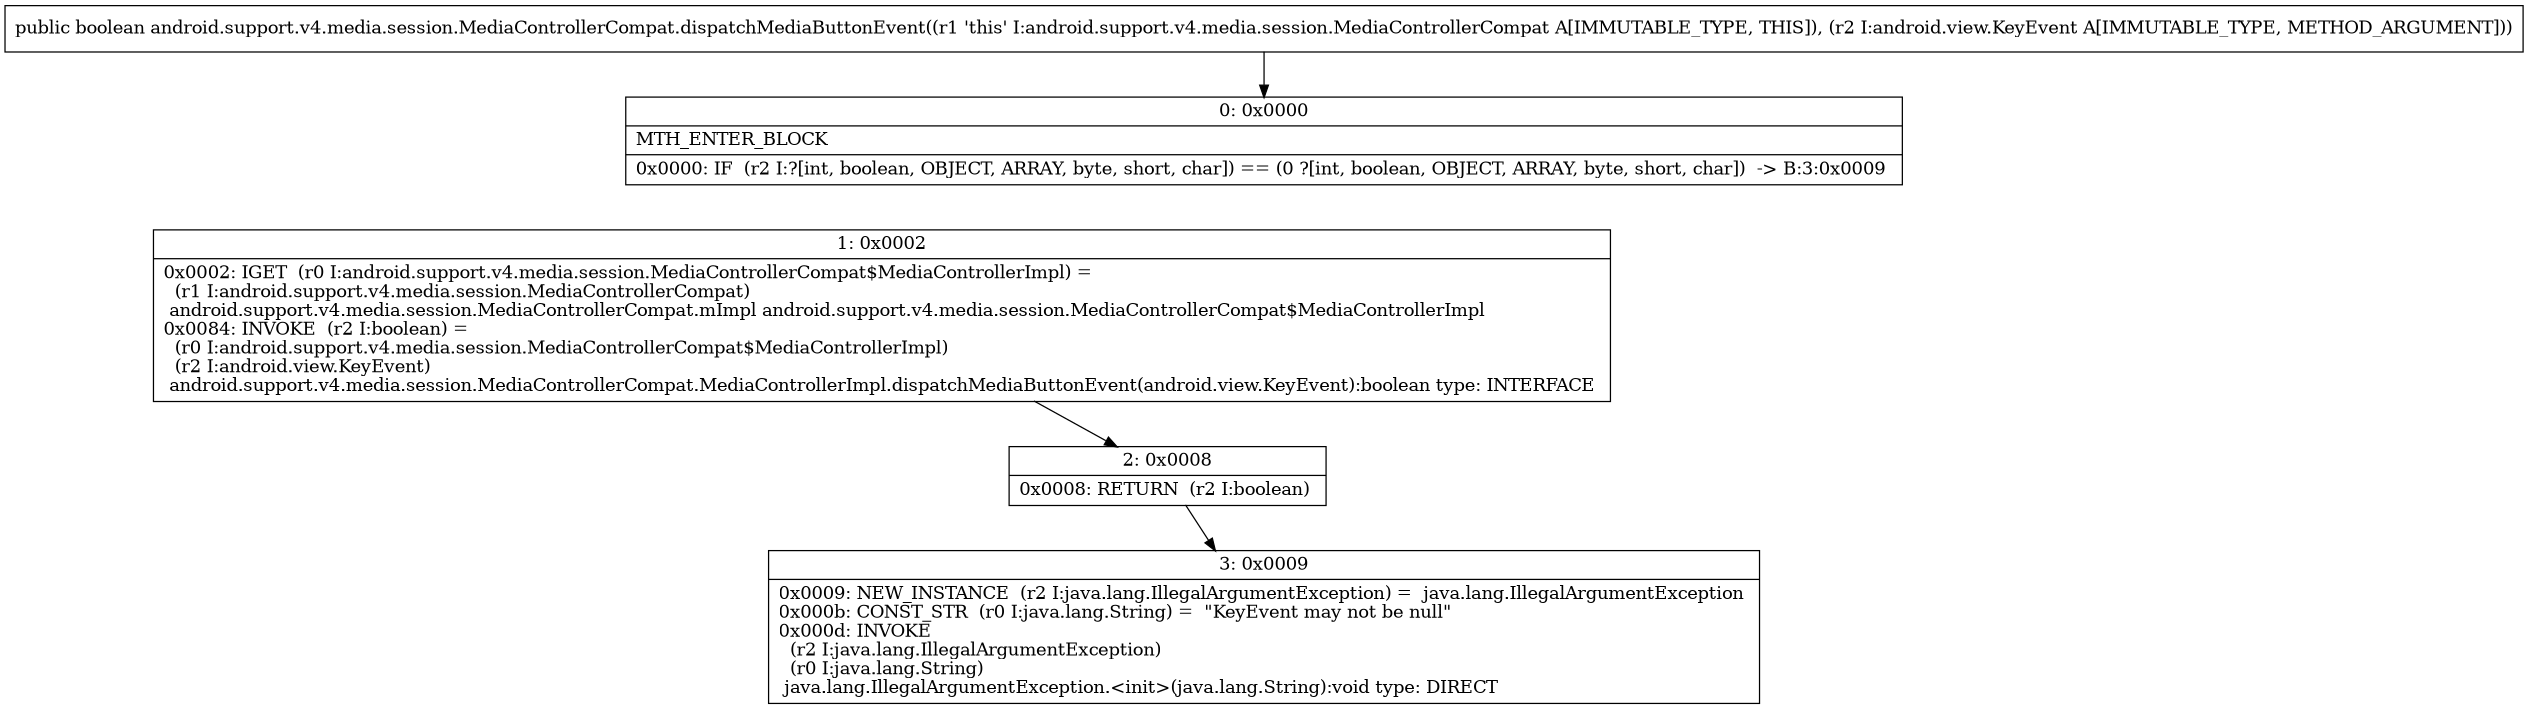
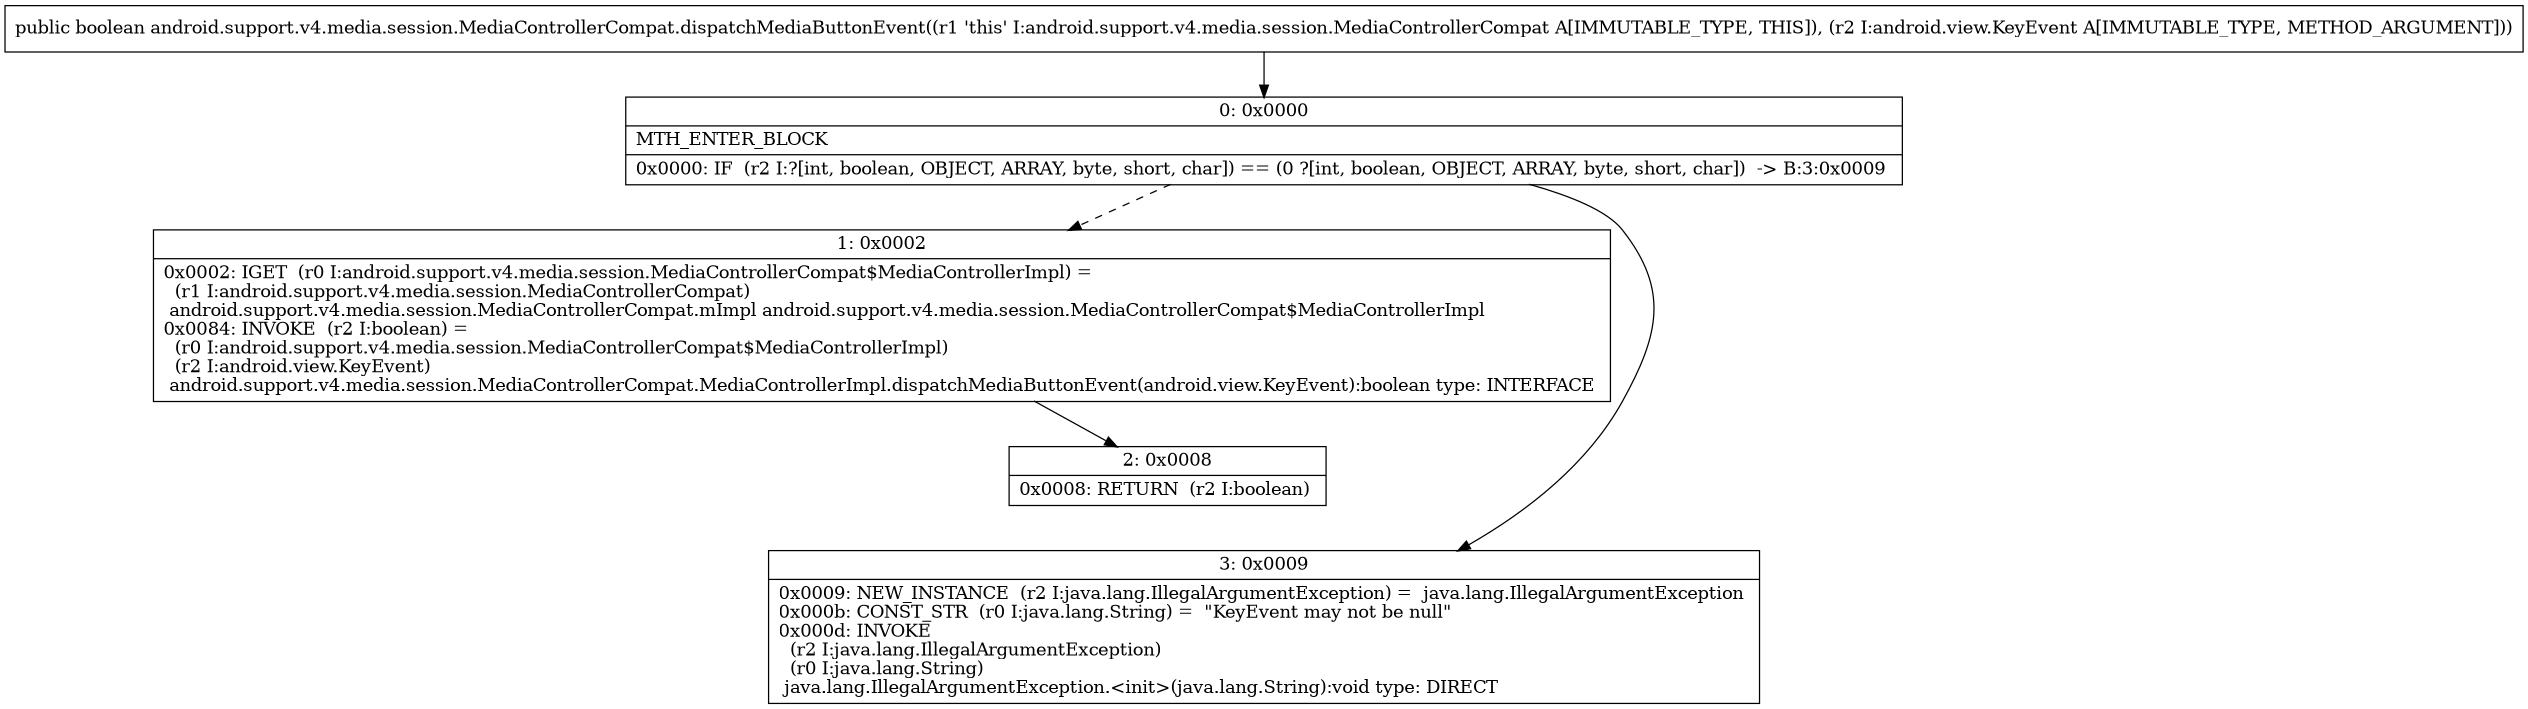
edge "0: 0x0000" -> "1: 0x0002": added
edge "2: 0x0008" -> "3: 0x0009": now "0: 0x0000" -> "3: 0x0009"
